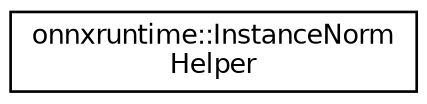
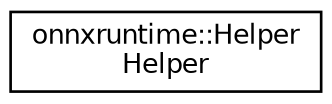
node "onnxruntime::InstanceNorm Helper": label "onnxruntime::InstanceNorm Helper" -> "onnxruntime::Helper Helper"
